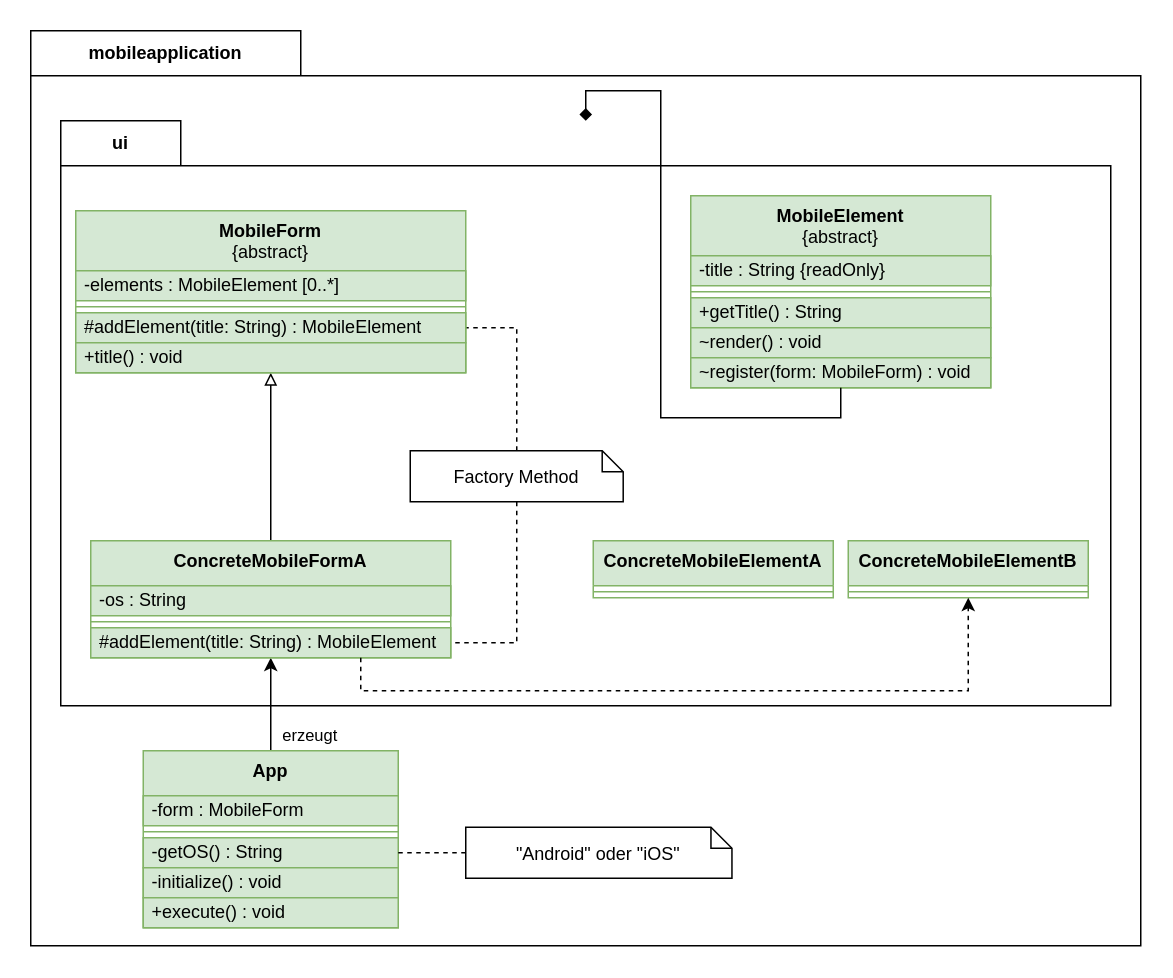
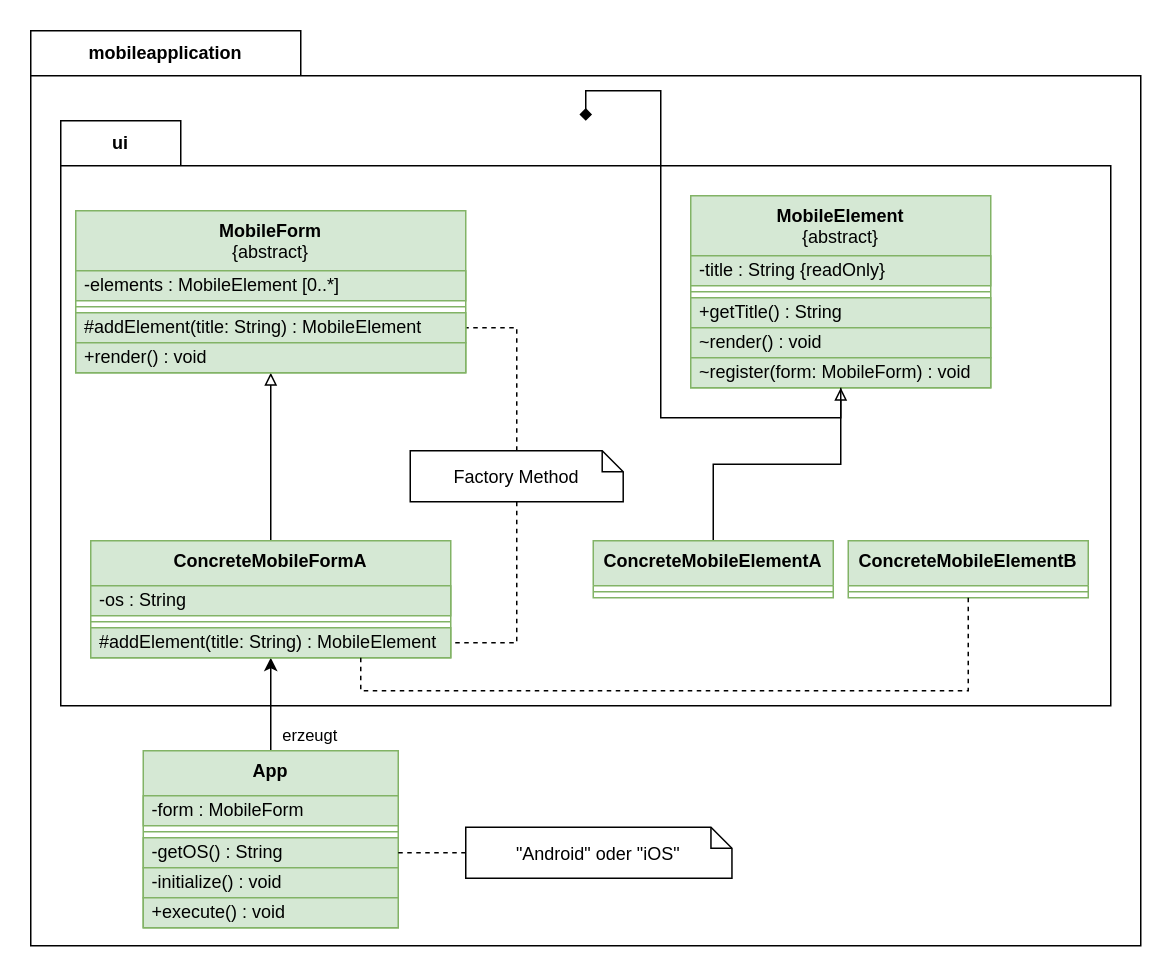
node "+title() : void": label "+title() : void" -> "+render() : void"
edge "ConcreteMobileElementA" -> "MobileElement{abstract}": added
edge "ConcreteMobileFormA" -> "ConcreteMobileElementB": arrowhead classic -> none
